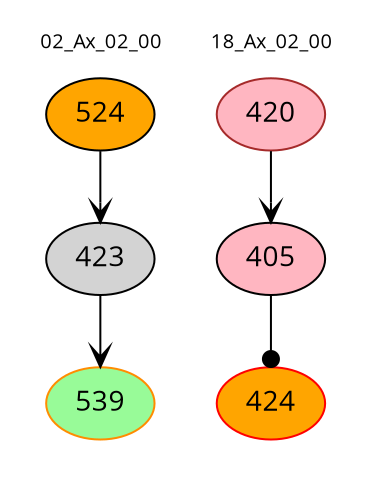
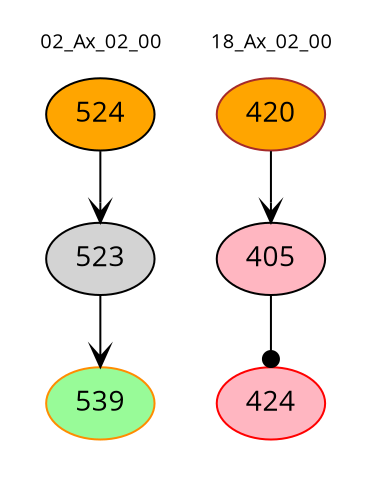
node "420": fillcolor lightpink -> orange
node "423": label "423" -> "523"
node "424": fillcolor orange -> lightpink
